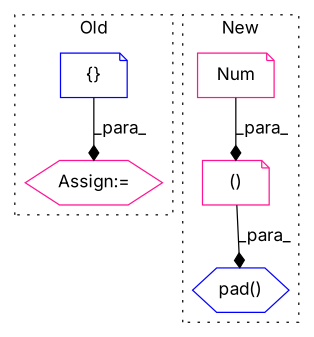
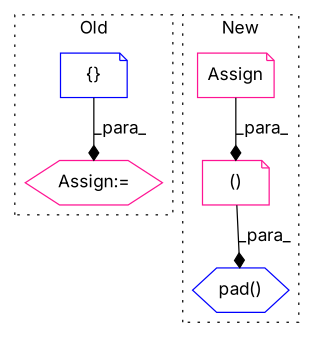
node "Num": label "Num" -> "Assign"
